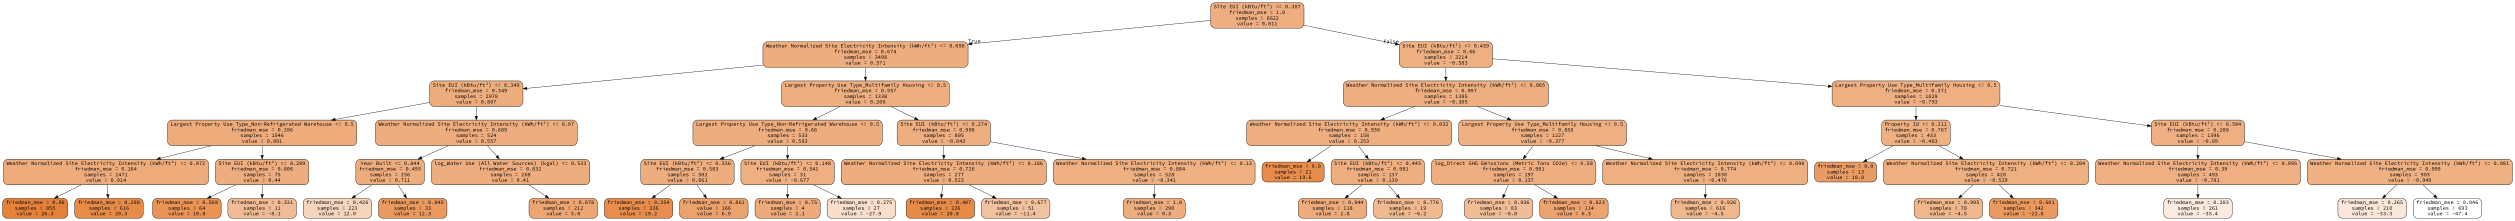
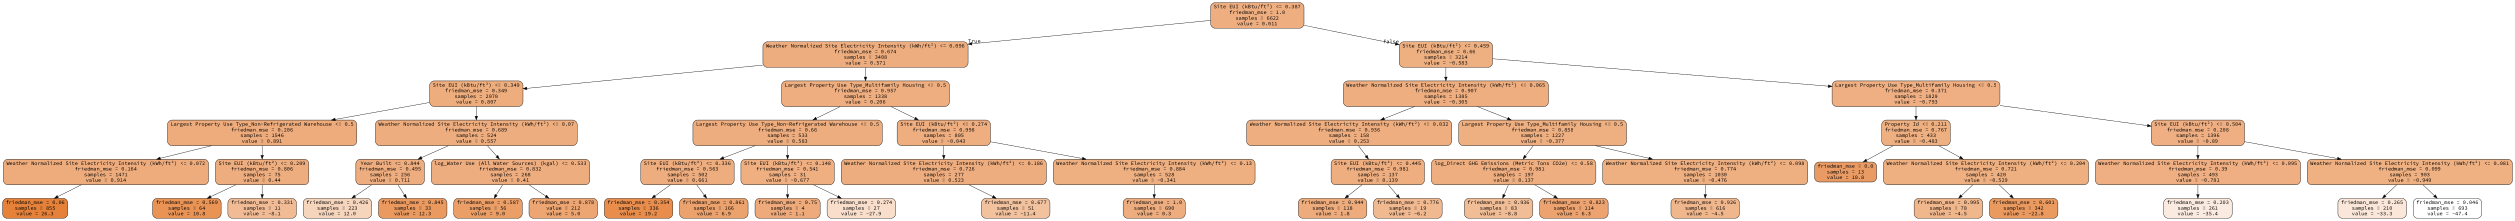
node "friedman_mse = 0.0 samples = 21 value = 19.6": removed
node "friedman_mse = 0.298 samples = 616 value = 20.3": removed
node "friedman_mse = 0.587 samples = 56 value = 9.0": added
node "friedman_mse = 0.878 samples = 212 value = 5.0": label "friedman_mse = 0.878 samples = 212 value = 5.0" -> "friedman_mse = 0.878 value = 212 value = 5.0"
node "friedman_mse = 0.861 value = 166 value = 6.9": label "friedman_mse = 0.861 value = 166 value = 6.9" -> "friedman_mse = 0.861 samples = 166 value = 6.9"
node "friedman_mse = 0.75 samples = 4 value = 2.1": label "friedman_mse = 0.75 samples = 4 value = 2.1" -> "friedman_mse = 0.75 samples = 4 value = 1.1"
node "friedman_mse = 0.275 samples = 27 value = -27.9": label "friedman_mse = 0.275 samples = 27 value = -27.9" -> "friedman_mse = 0.274 samples = 27 value = -27.9"
node "friedman_mse = 0.407 samples = 226 value = 20.8": removed
node "friedman_mse = 1.0 samples = 290 value = 0.3": label "friedman_mse = 1.0 samples = 290 value = 0.3" -> "friedman_mse = 1.0 samples = 690 value = 0.3"
